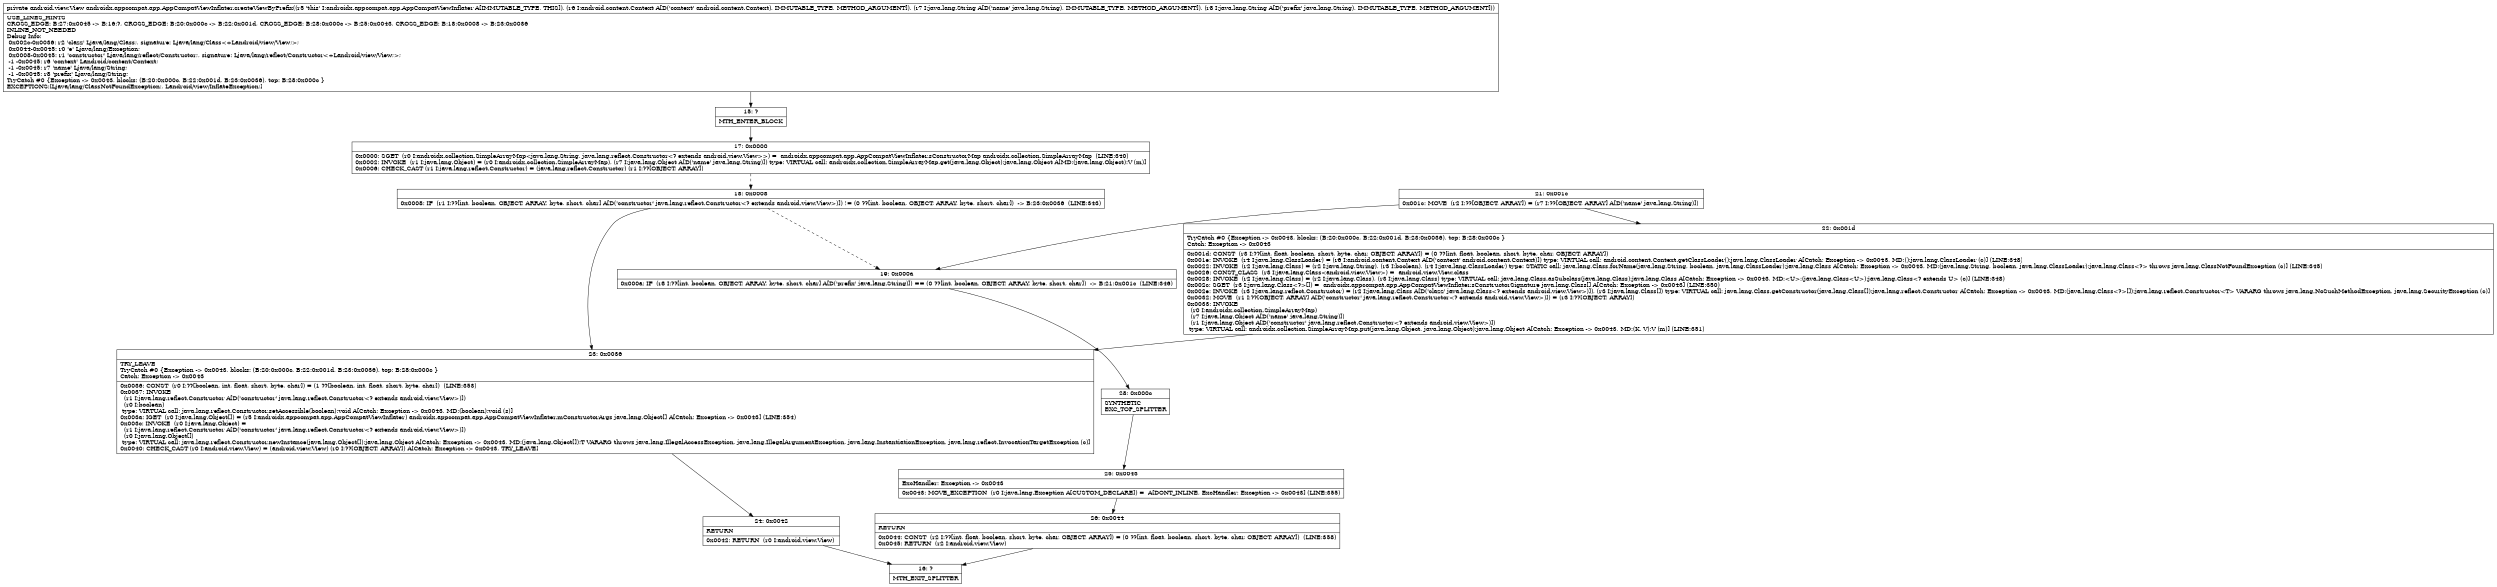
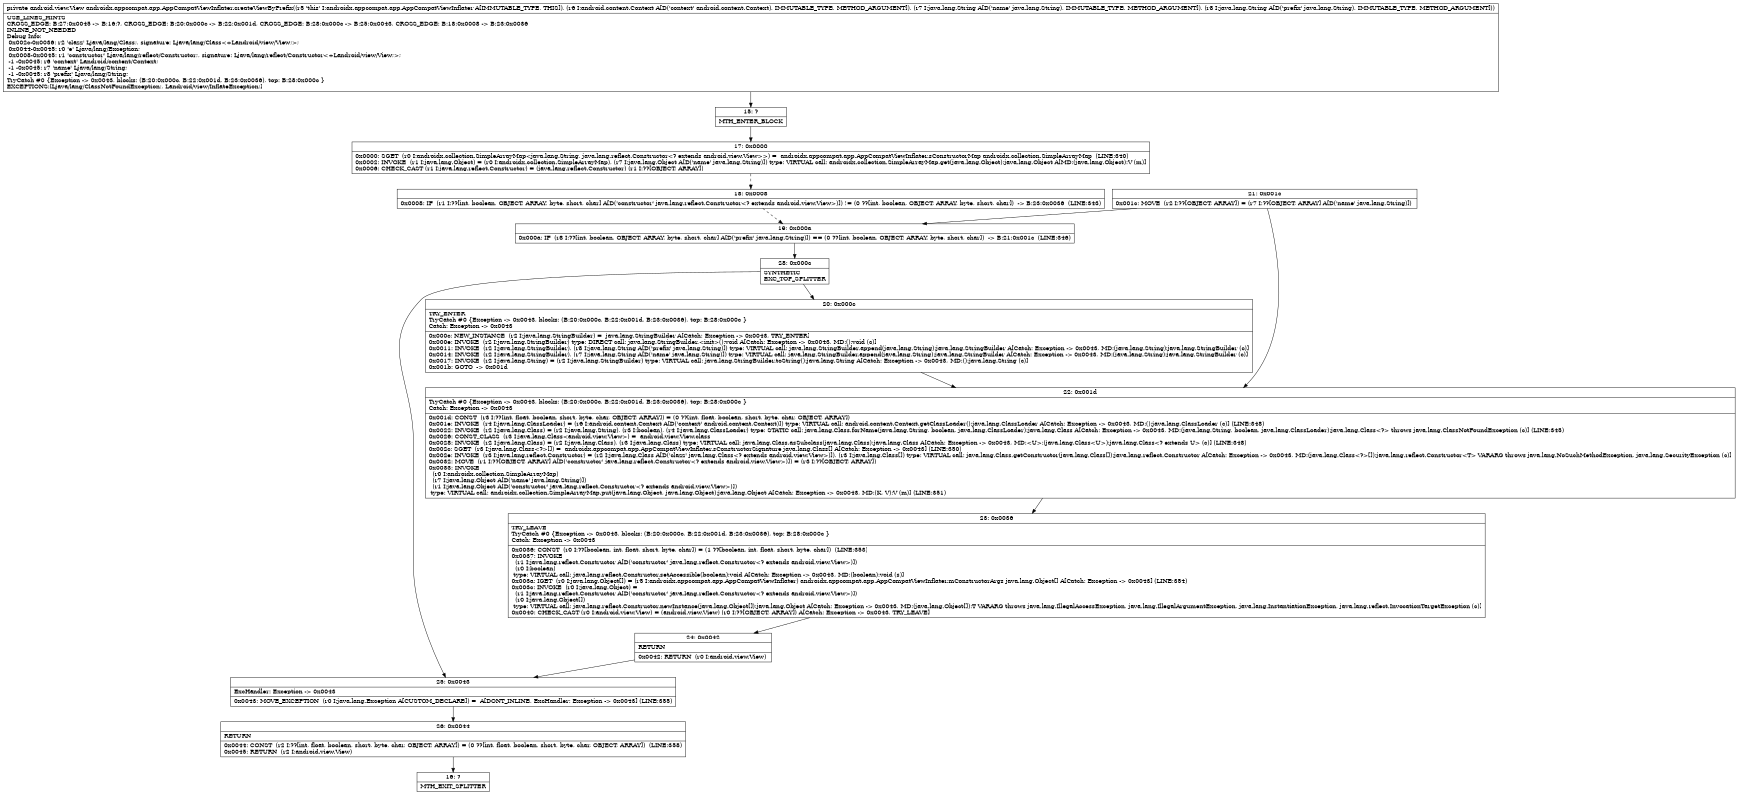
edge "18: 0x0008" -> "23: 0x0036": removed
node "20: 0x000c": added
edge "24: 0x0042" -> "16: ?": now "24: 0x0042" -> "25: 0x0043"
